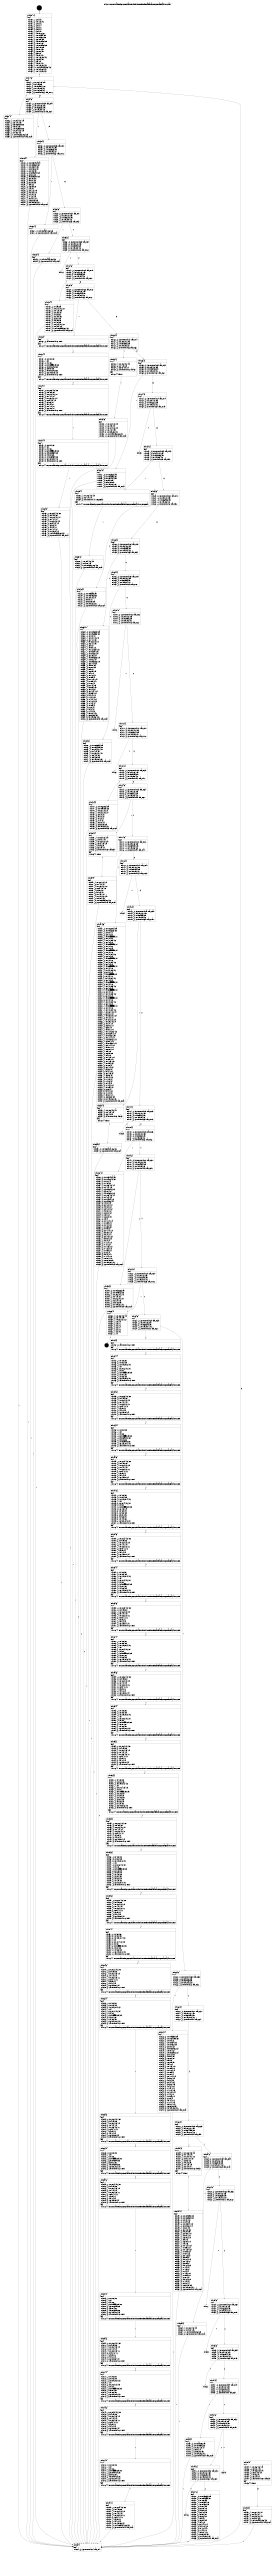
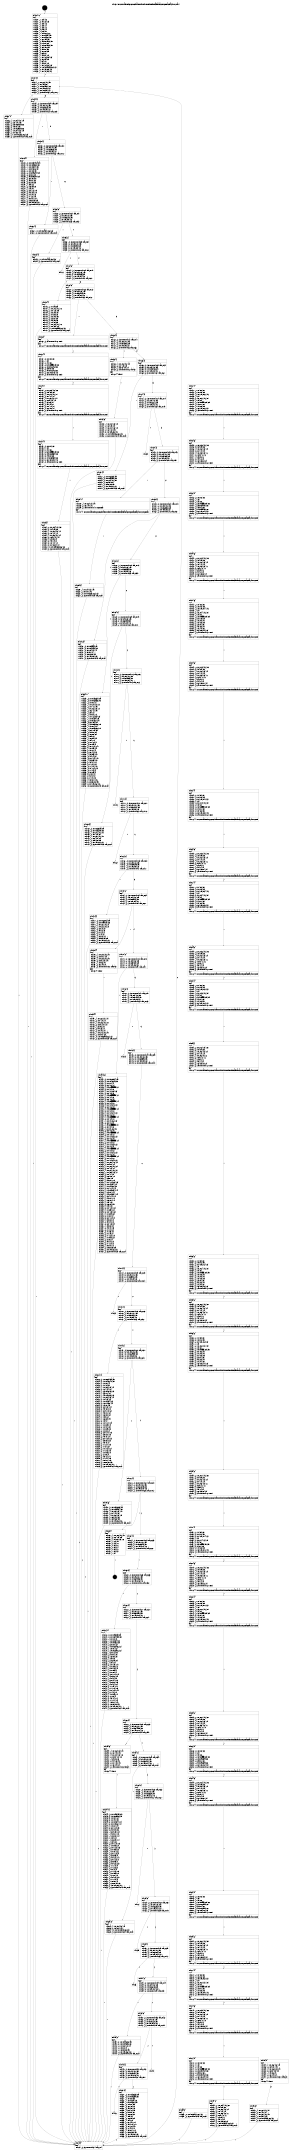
node "0x4025a0 [15]": removed
node "0x401d2c [5]": removed
